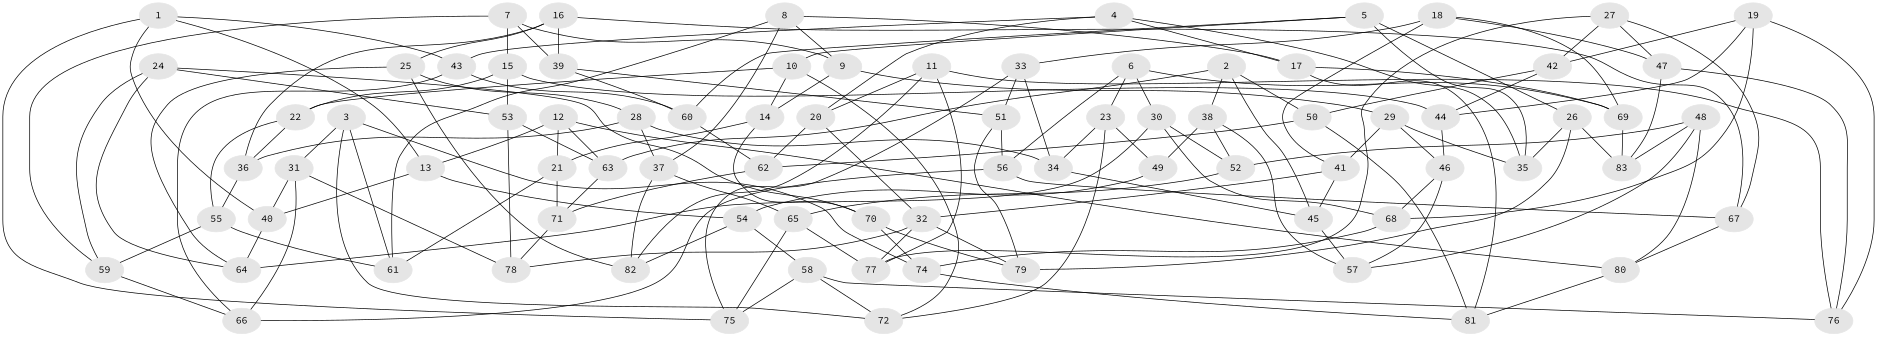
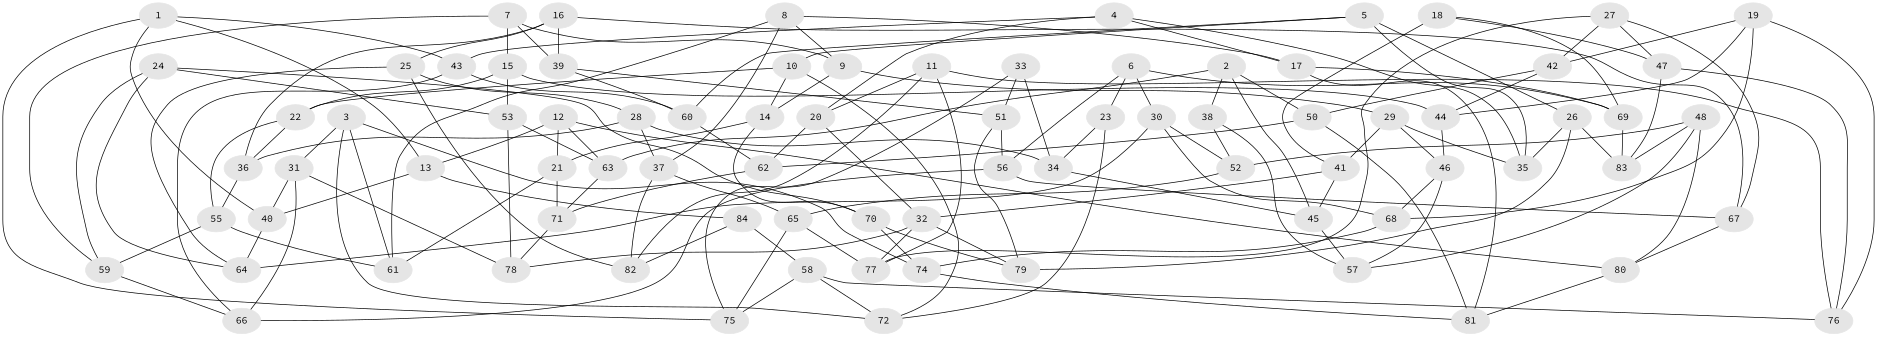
edge "18" -- "33": removed
node "49": removed
node "54": label "54" -> "84"
